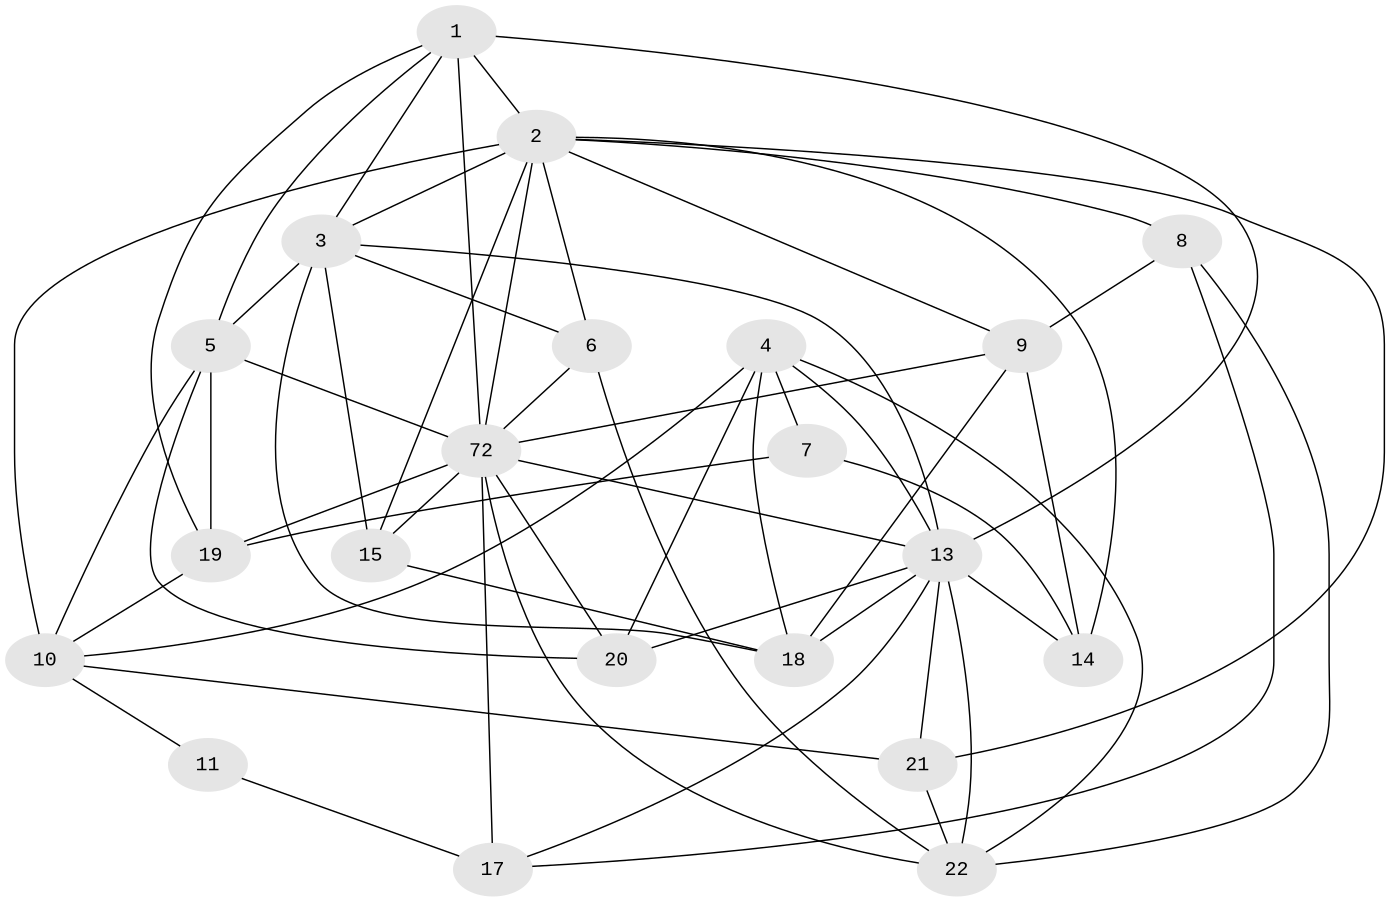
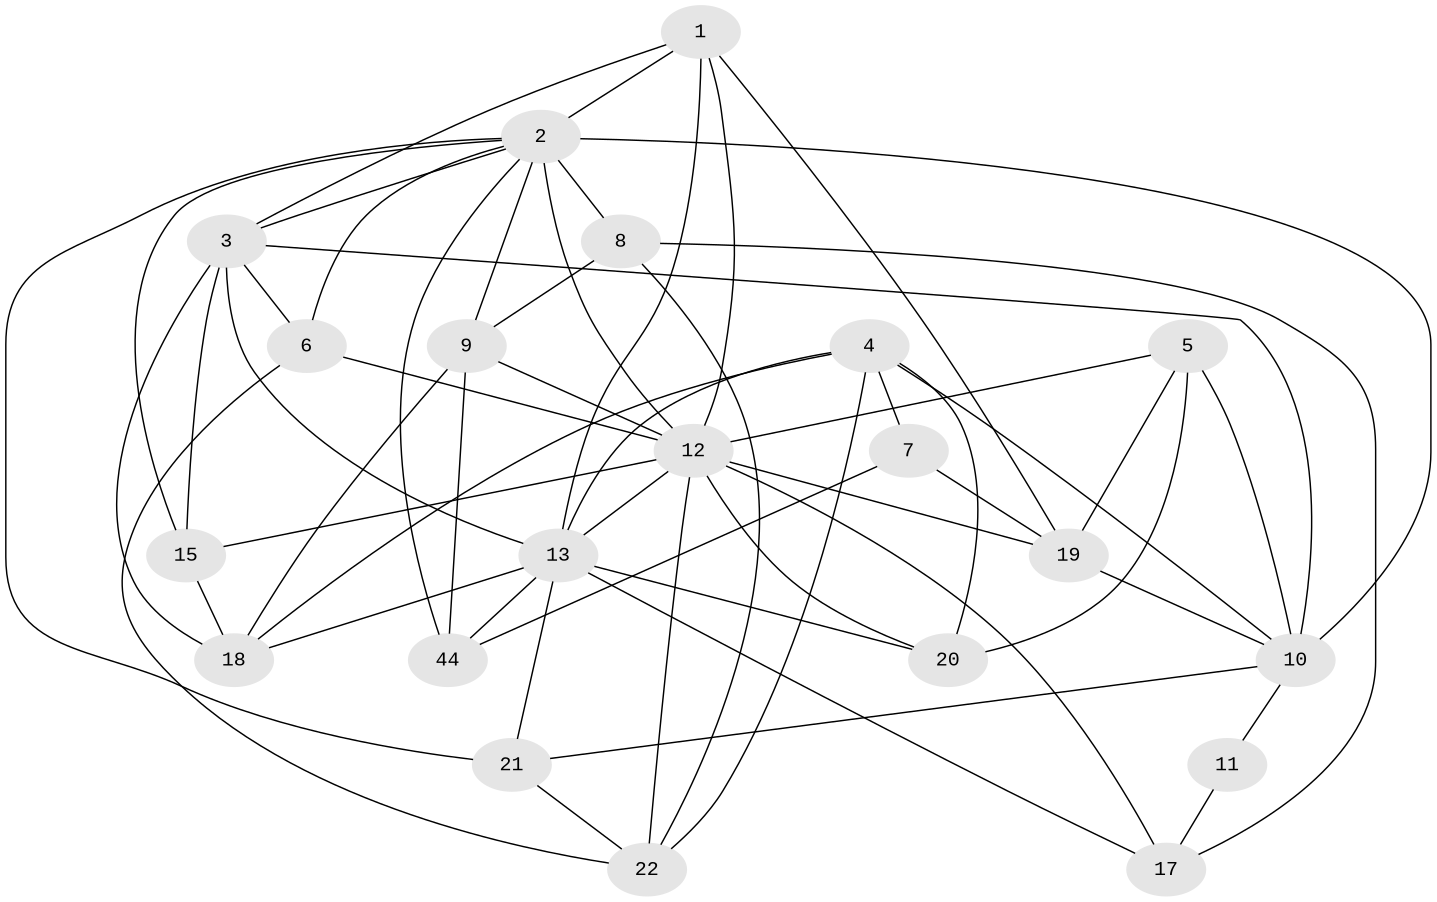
edge "1" -- "5": removed
edge "3" -- "5": now "3" -- "10"
node "72": label "72" -> "12"
node "14": label "14" -> "44"
edge "13" -- "22": removed
